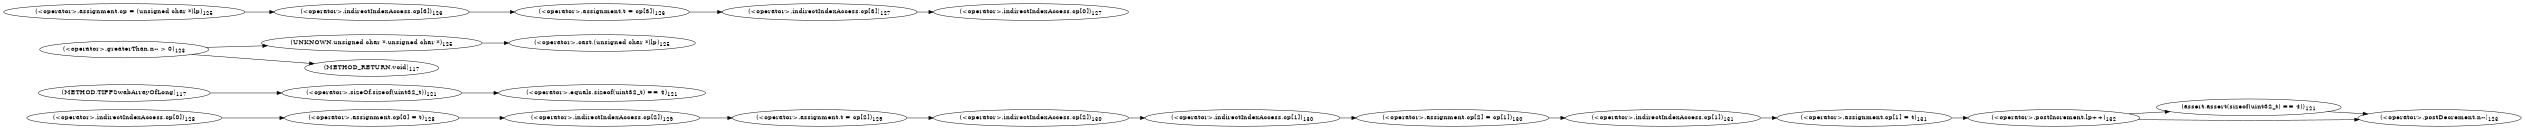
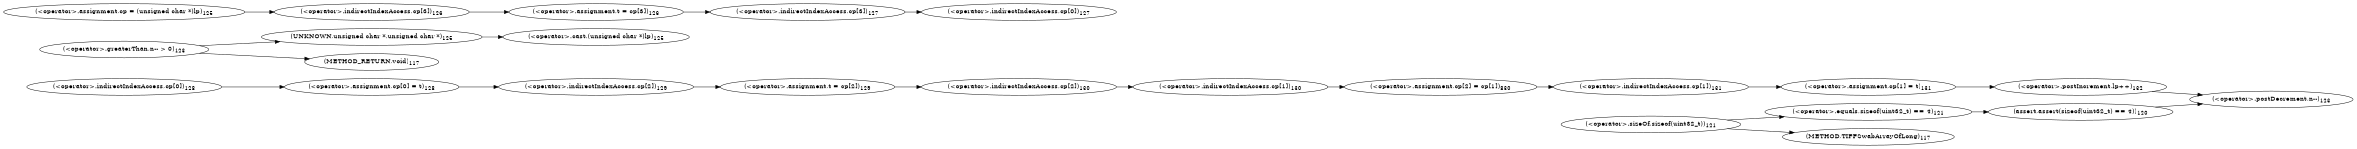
edge "(METHOD,TIFFSwabArrayOfLong)" -> "(<operator>.sizeOf,sizeof(uint32_t))": reversed
node "(assert,assert(sizeof(uint32_t) == 4))": text "121" -> "120"
edge "(<operator>.postIncrement,lp++)" -> "(assert,assert(sizeof(uint32_t) == 4))": now "(<operator>.equals,sizeof(uint32_t) == 4)" -> "(assert,assert(sizeof(uint32_t) == 4))"
node "(<operator>.assignment,cp[2] = cp[1])": text "130" -> "830"
